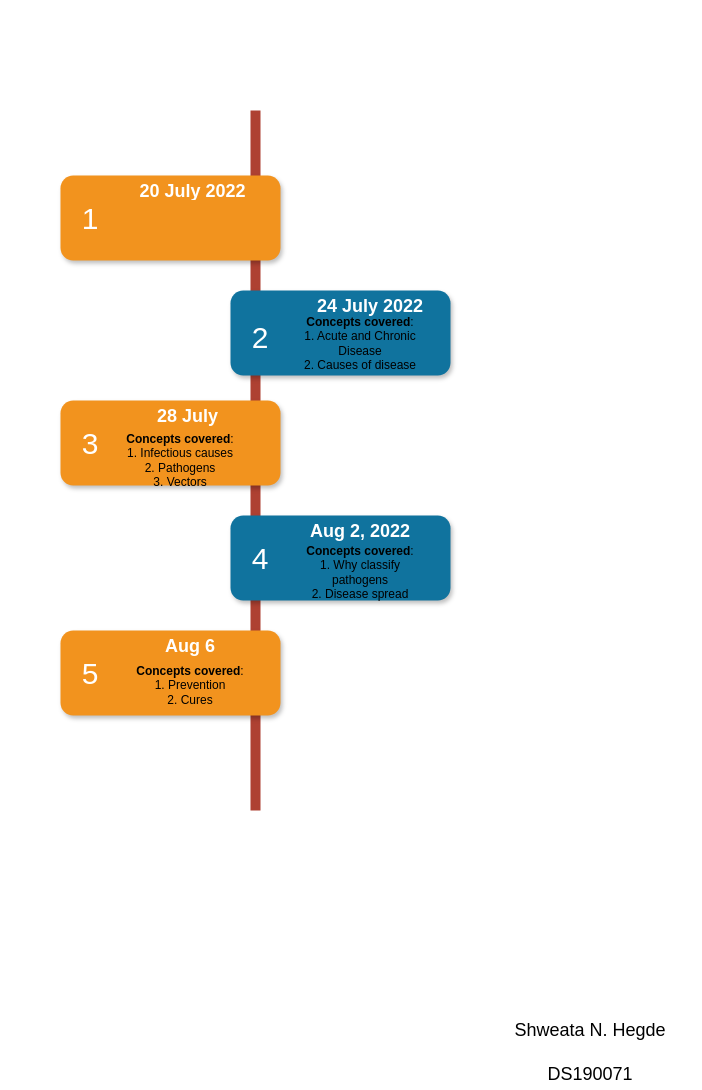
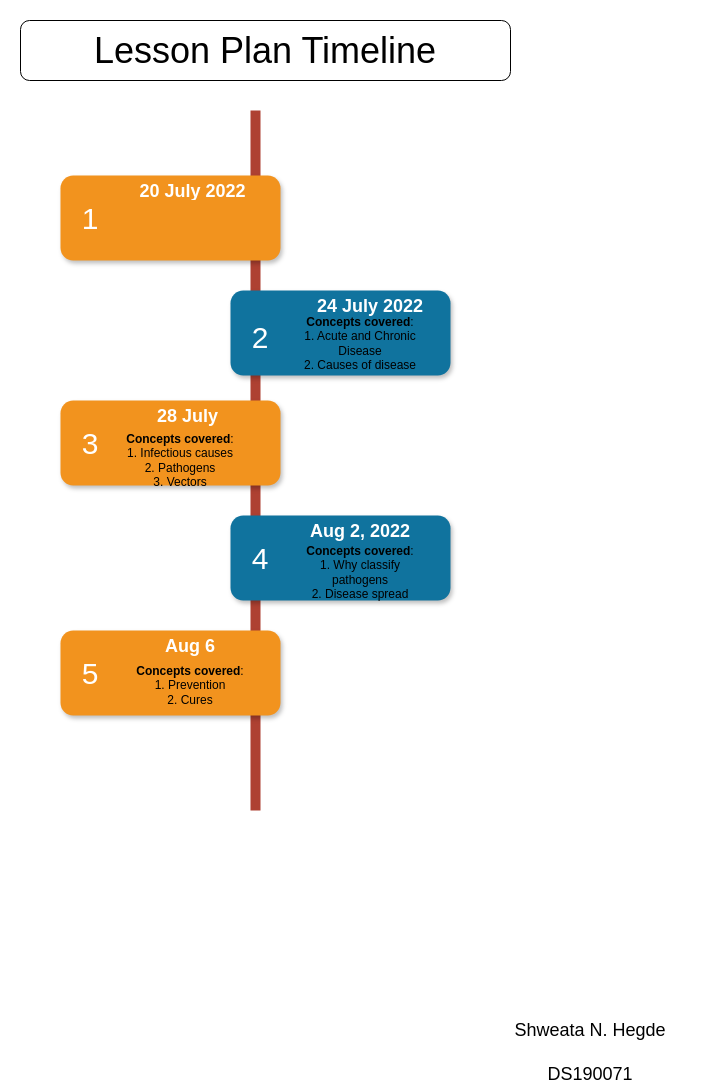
node "Lesson Plan Timeline": added
